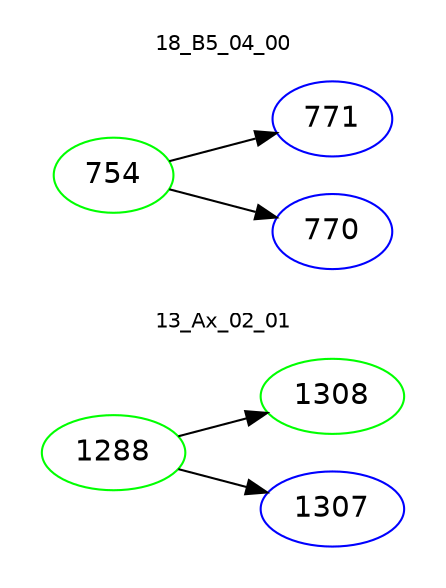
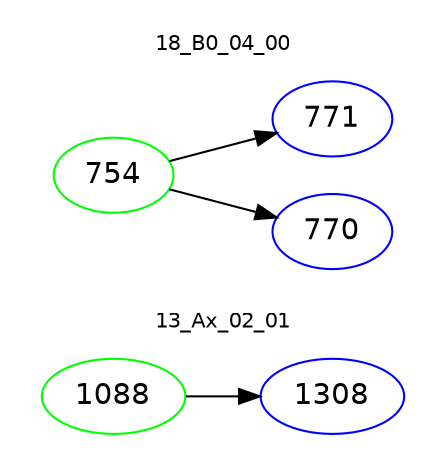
cluster "18_B5_04_00": label "18_B5_04_00" -> "18_B0_04_00"
node "1308": color green -> blue
node "1288": label "1288" -> "1088"
node "1307": removed
